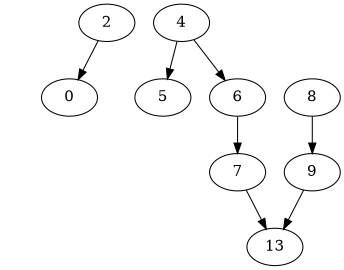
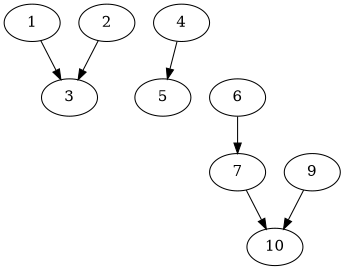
node "1": added
edge "4" -> "6": removed
node "0": label "0" -> "3"
node "8": removed
node "13": label "13" -> "10"
